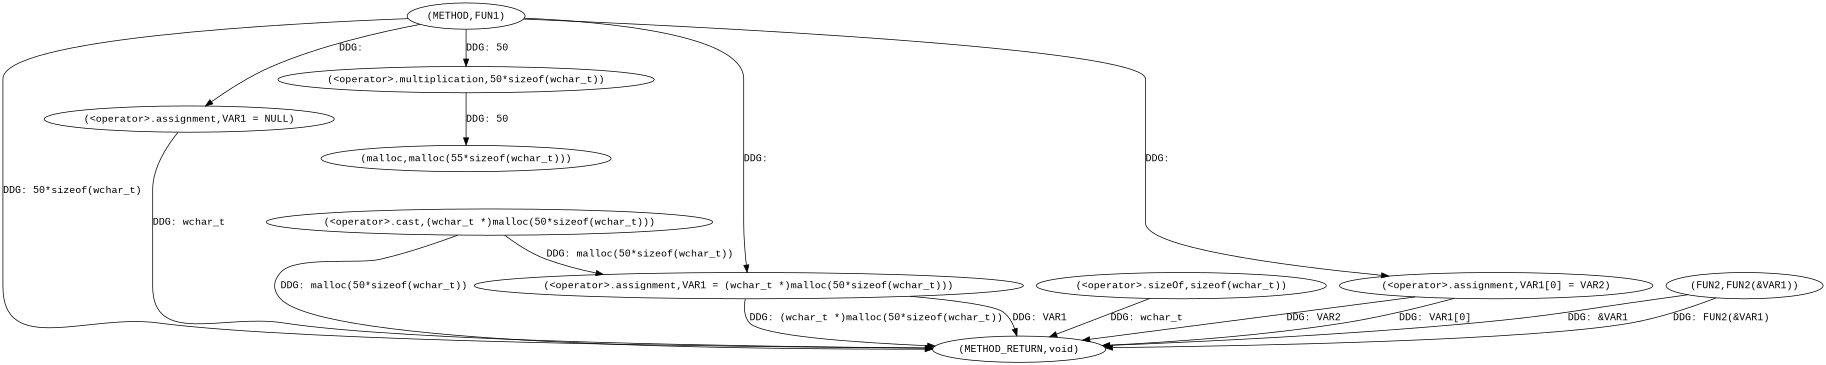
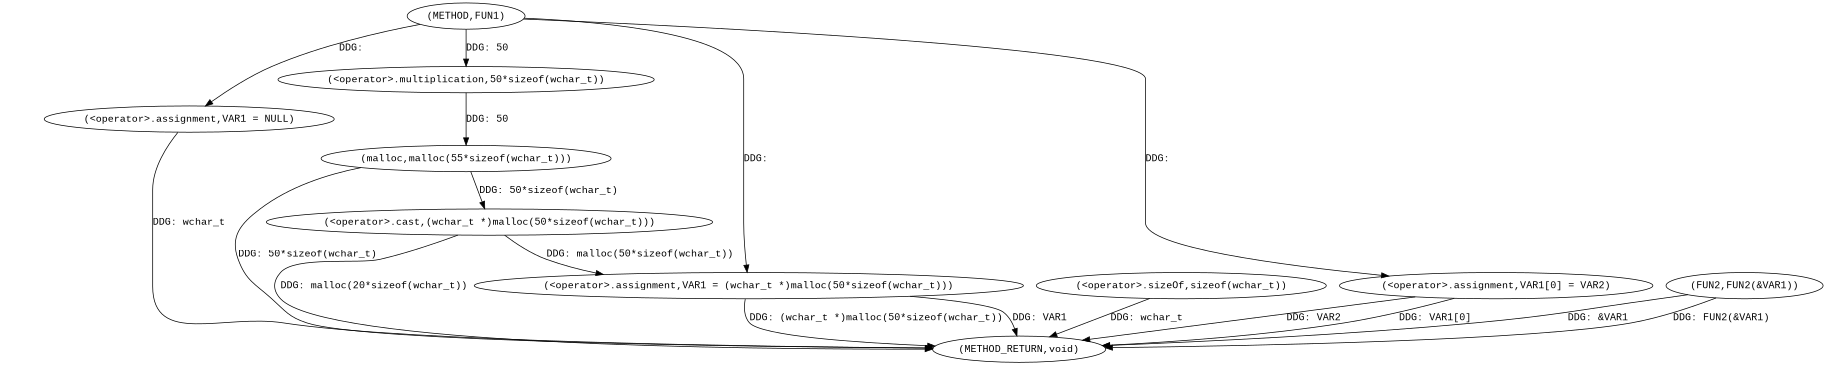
edge "(malloc,malloc(55*sizeof(wchar_t)))" -> "(<operator>.cast,(wchar_t *)malloc(50*sizeof(wchar_t)))": added, label "DDG: 50*sizeof(wchar_t)"
edge "(<operator>.cast,(wchar_t *)malloc(50*sizeof(wchar_t)))" -> "(METHOD_RETURN,void)": label "DDG: malloc(50*sizeof(wchar_t))" -> "DDG: malloc(20*sizeof(wchar_t))"
edge "(METHOD,FUN1)" -> "(METHOD_RETURN,void)": now "(malloc,malloc(55*sizeof(wchar_t)))" -> "(METHOD_RETURN,void)"
